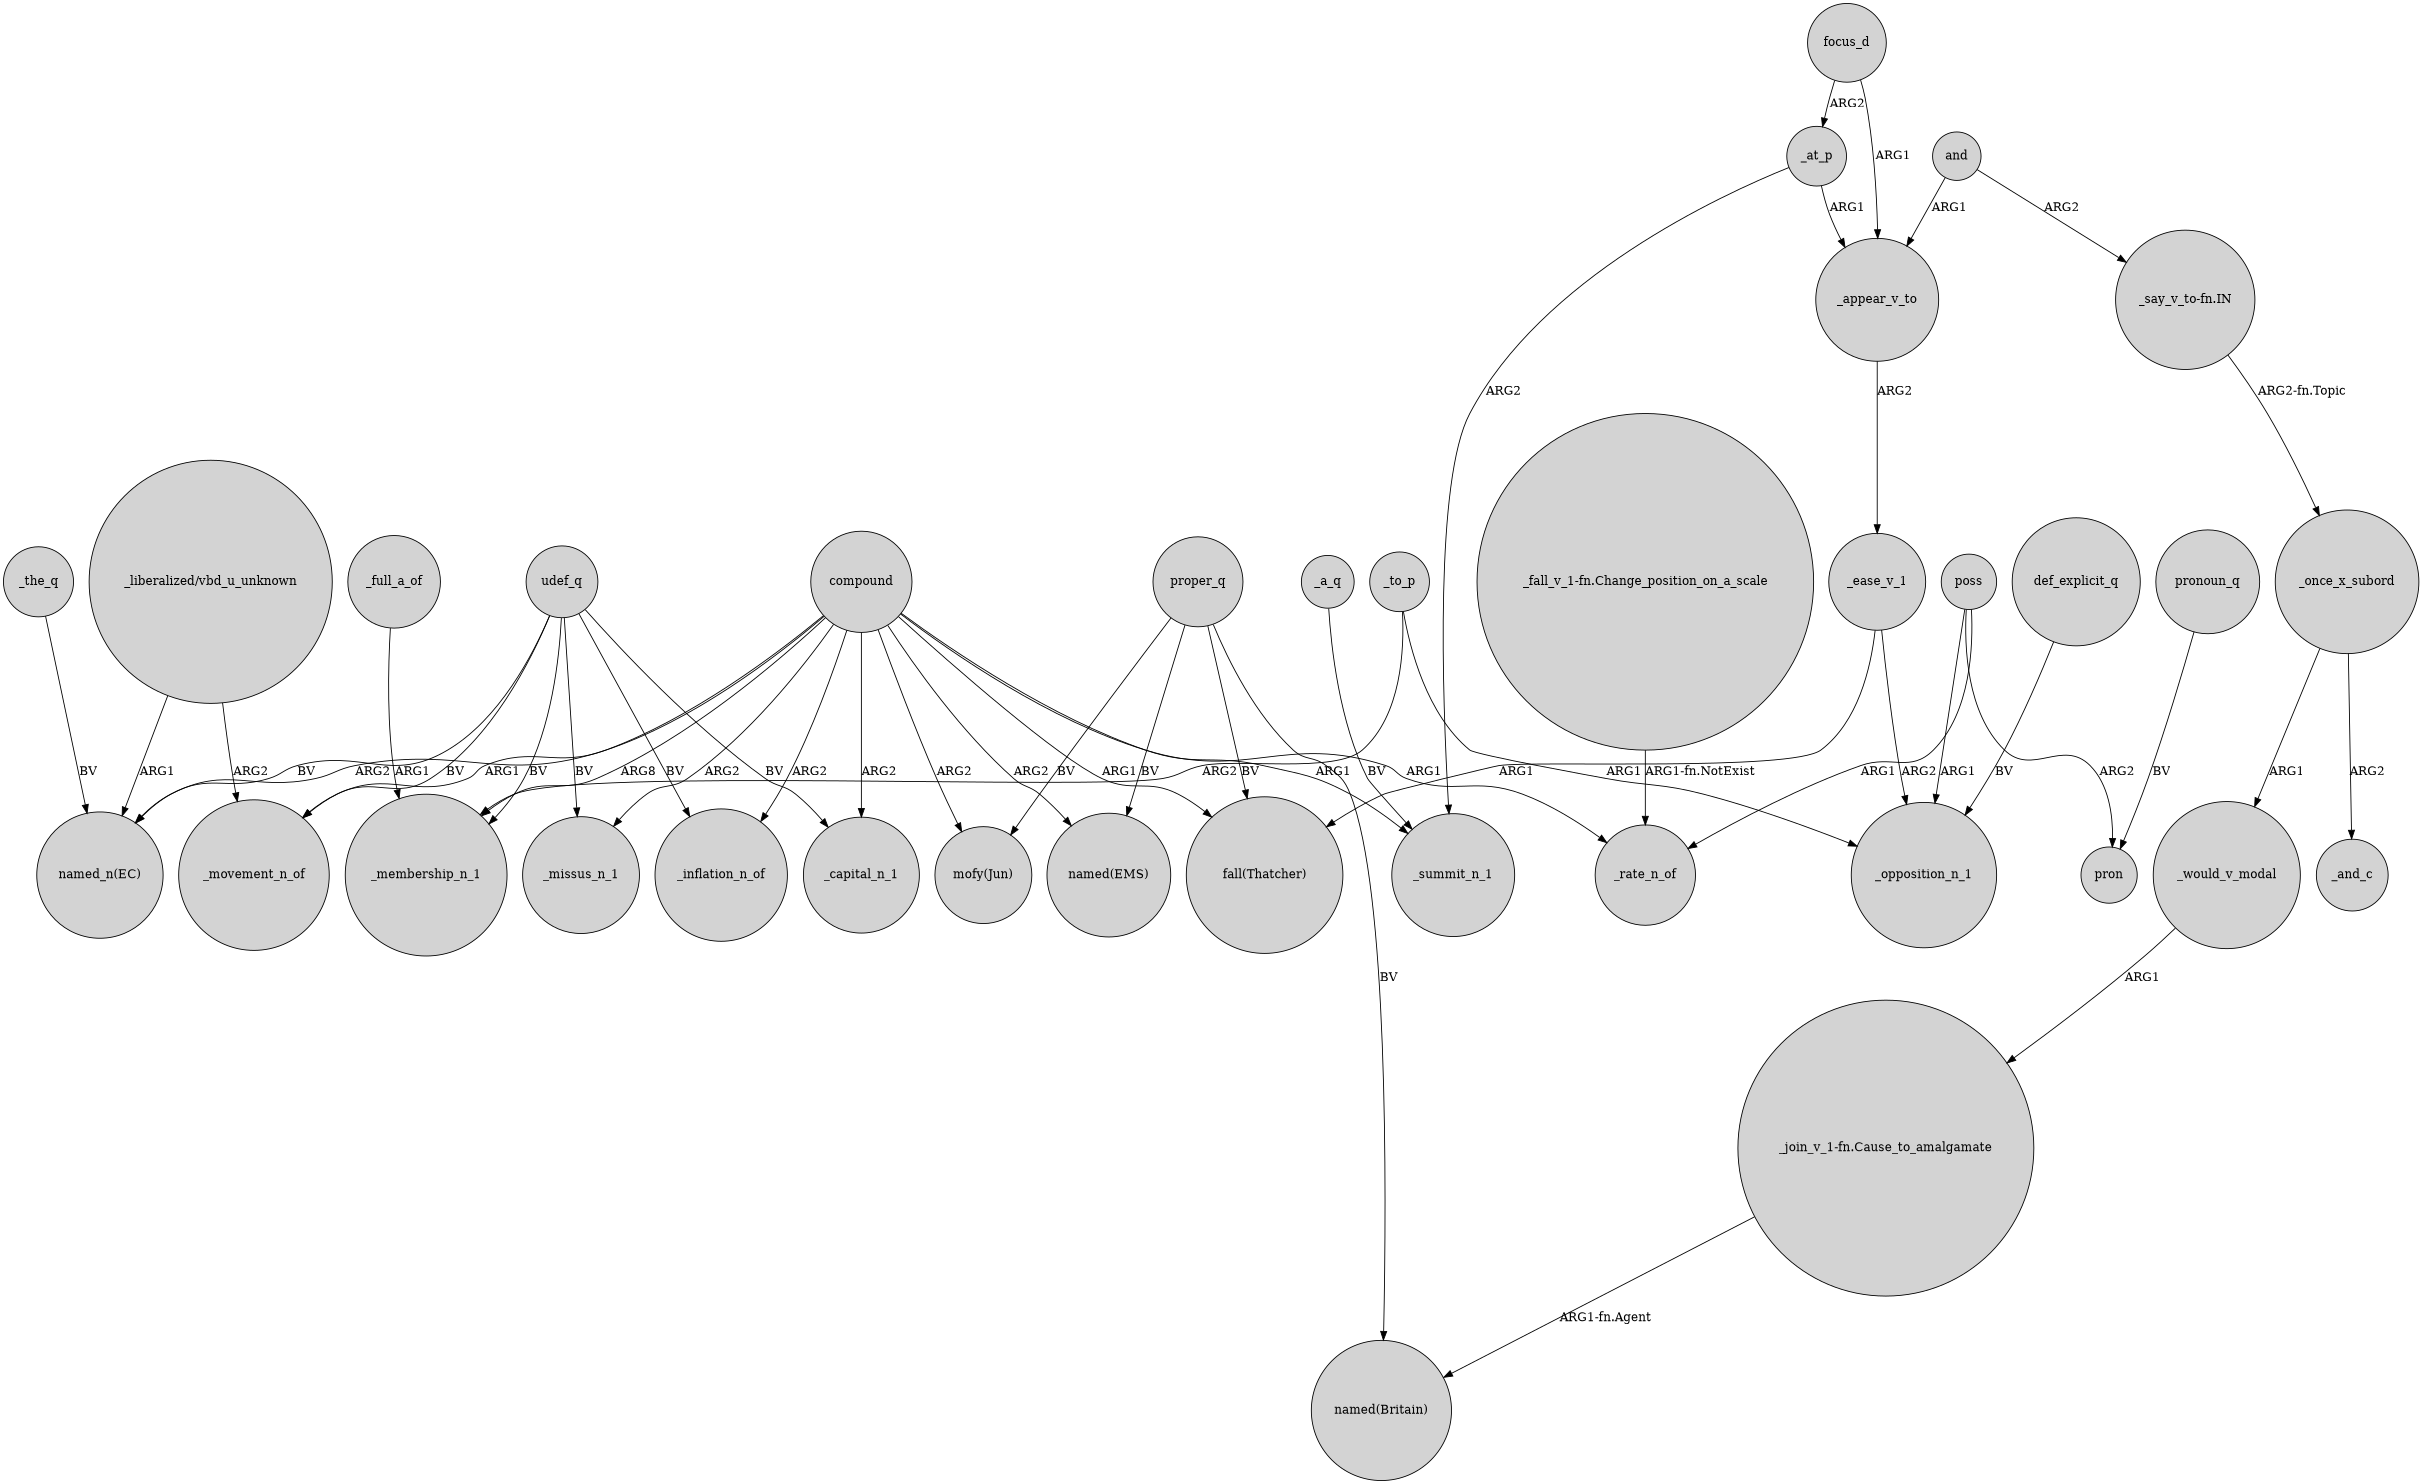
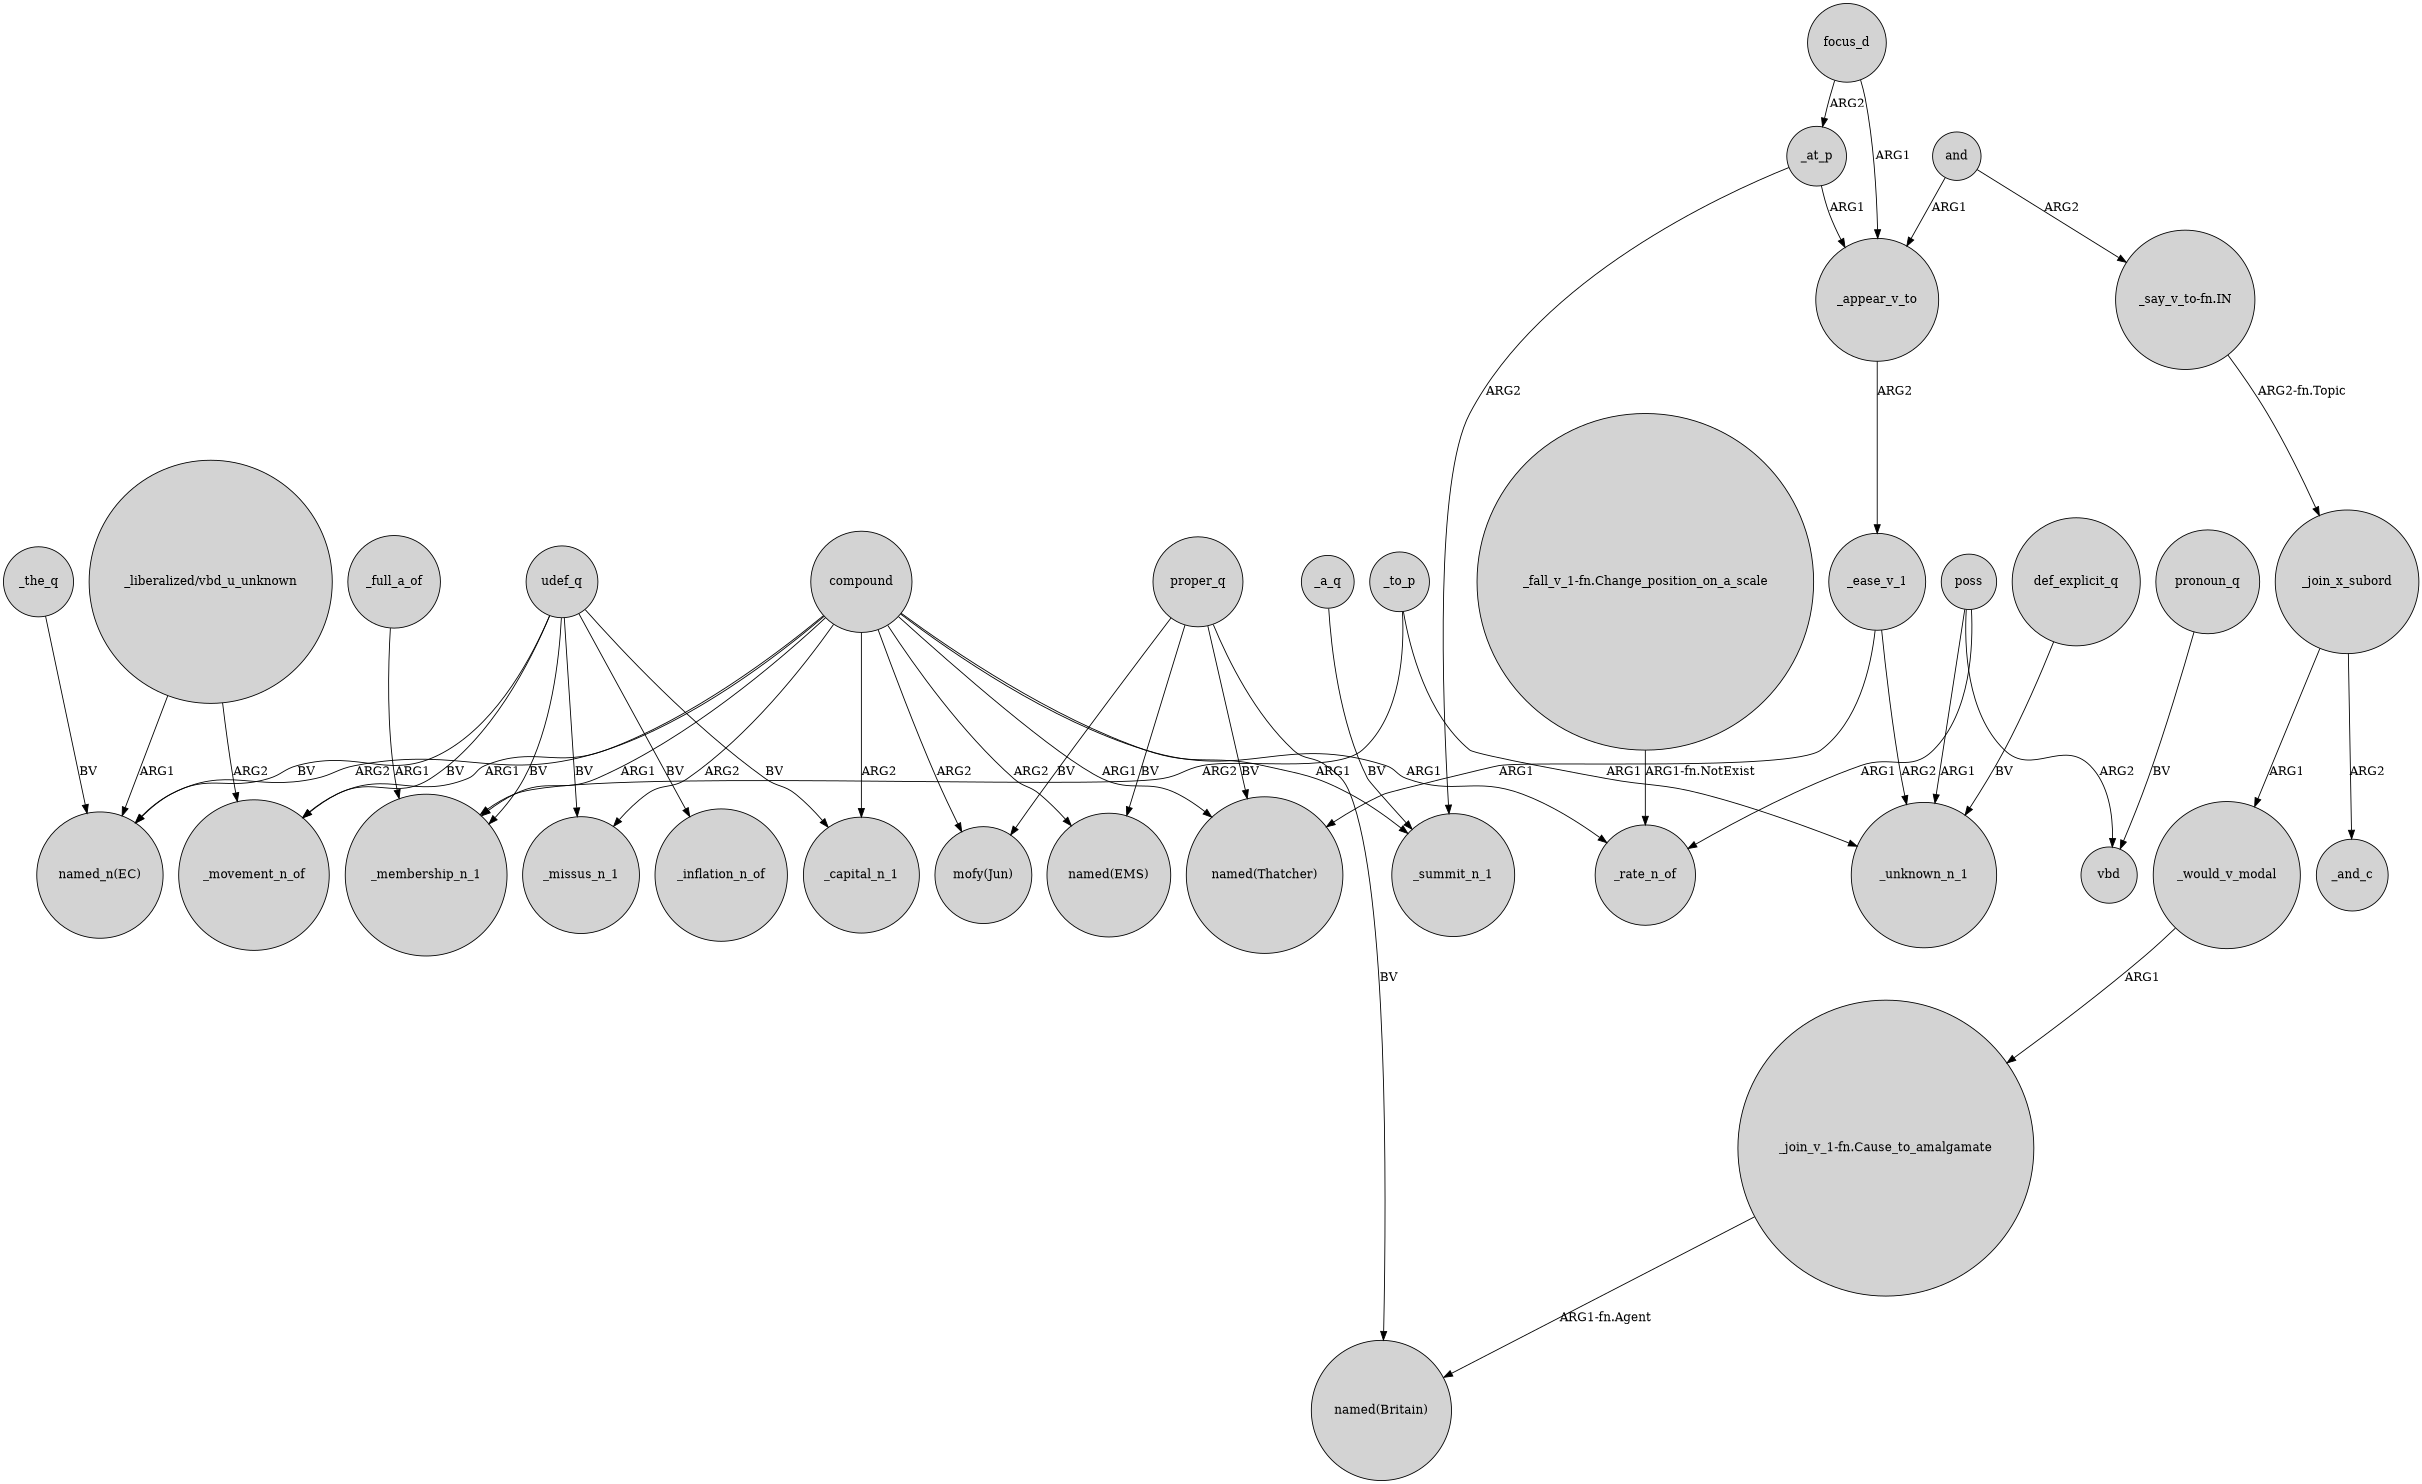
node "_once_x_subord": label "_once_x_subord" -> "_join_x_subord"
edge "compound" -> "_inflation_n_of": removed, label "ARG2"
edge "compound" -> "_membership_n_1": label "ARG8" -> "ARG1"
node "fall(Thatcher)": label "fall(Thatcher)" -> "named(Thatcher)"
node "_opposition_n_1": label "_opposition_n_1" -> "_unknown_n_1"
node "pron": label "pron" -> "vbd"
